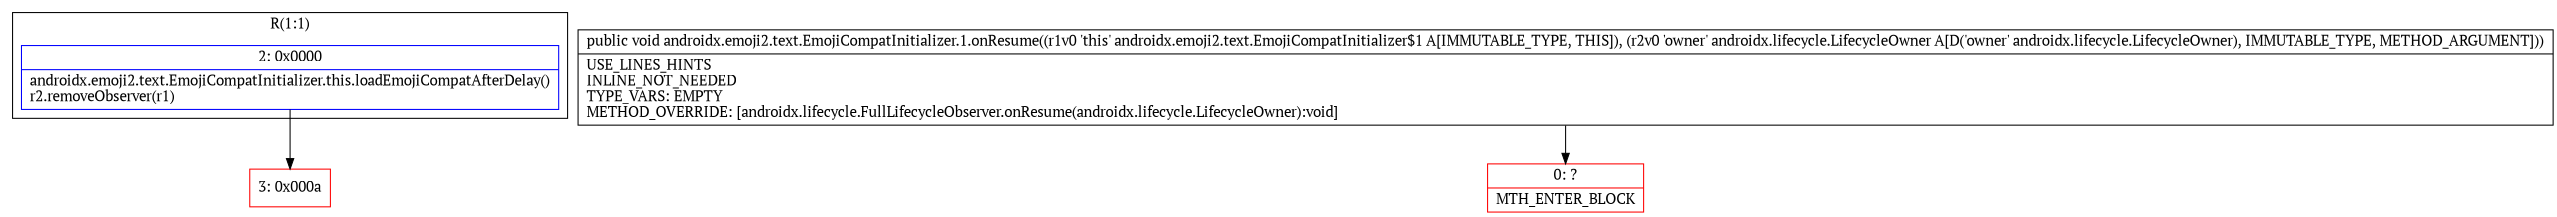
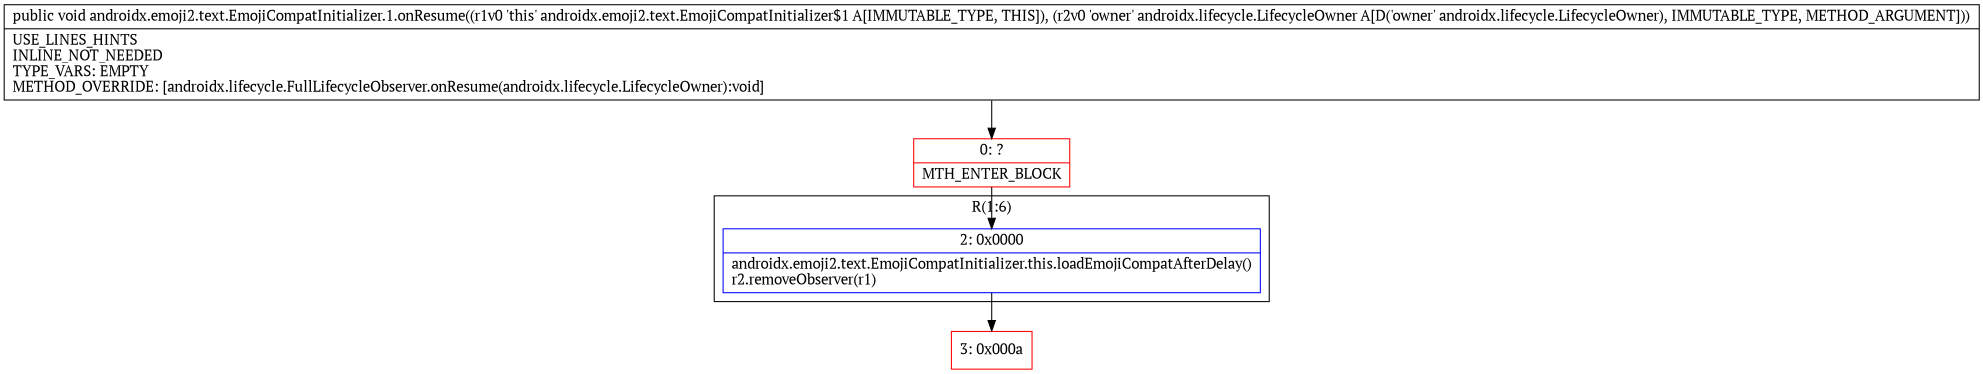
cluster "R(1:1)": label "R(1:1)" -> "R(1:6)"
edge "0: ?" -> "2: 0x0000": added
